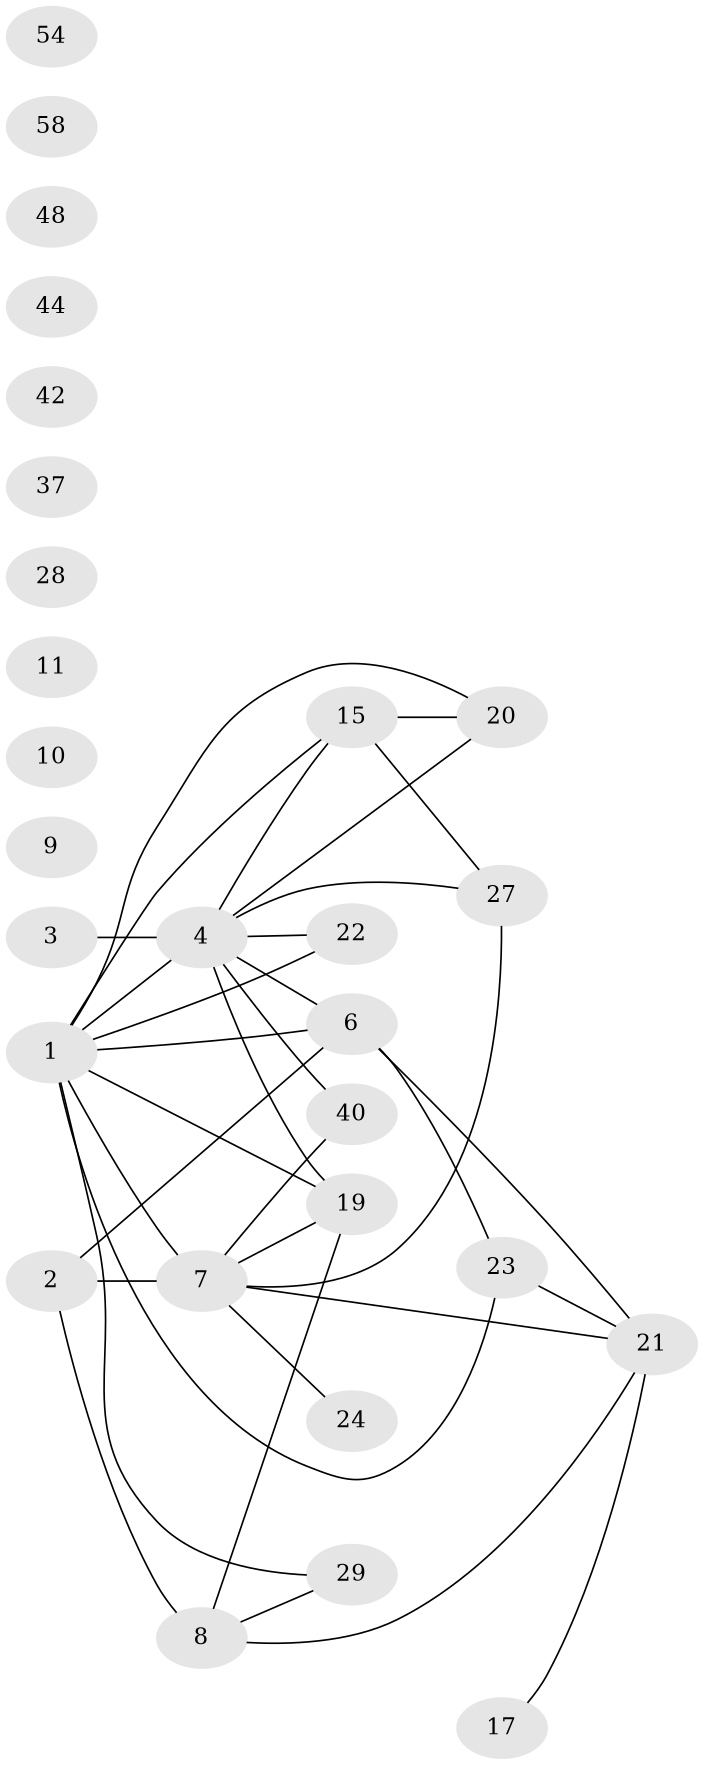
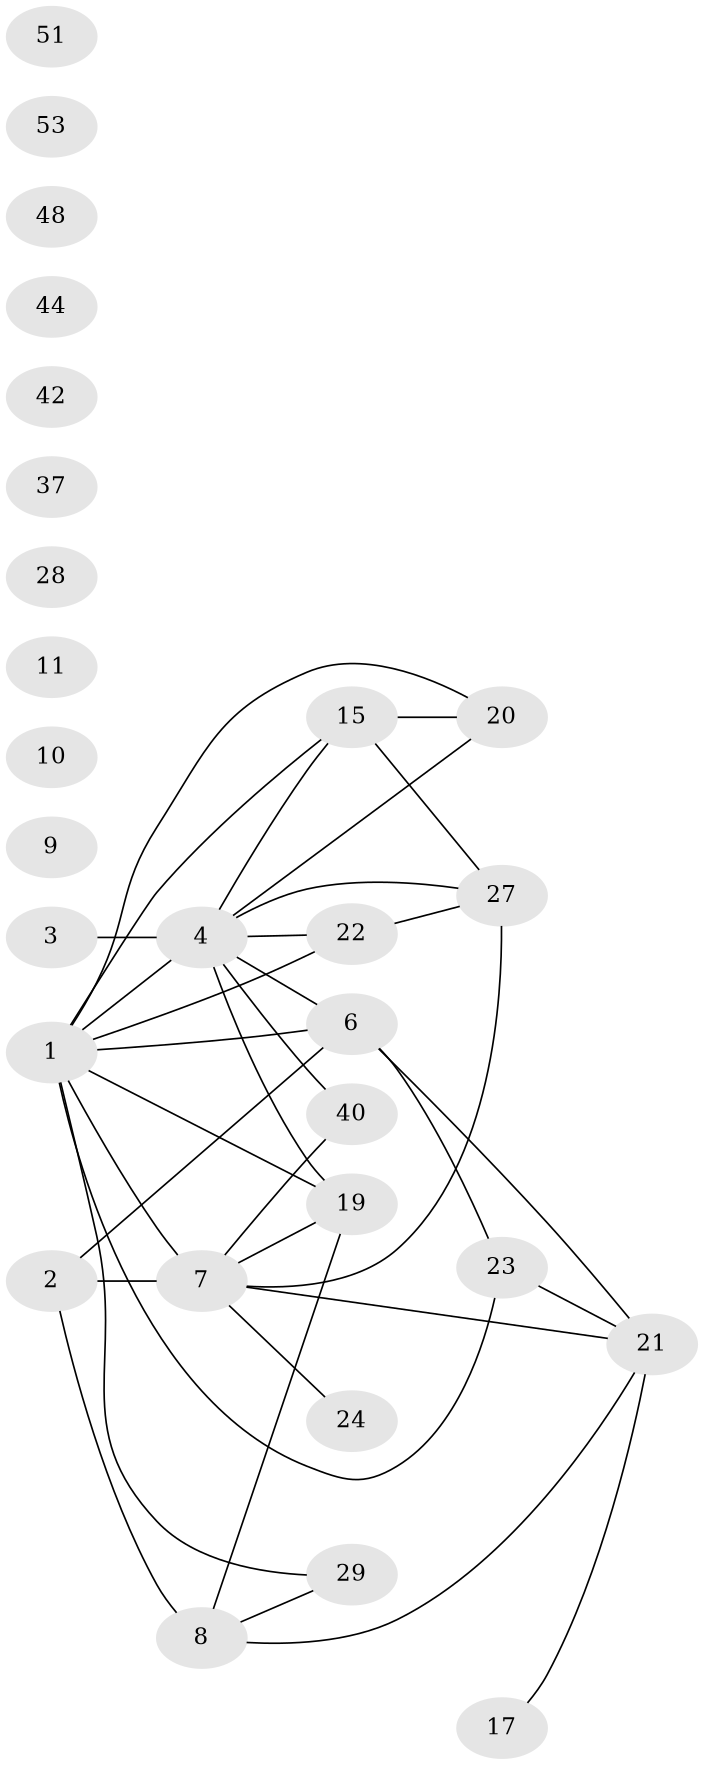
node "54": label "54" -> "51"
node "58": label "58" -> "53"
edge "27" -- "22": added
